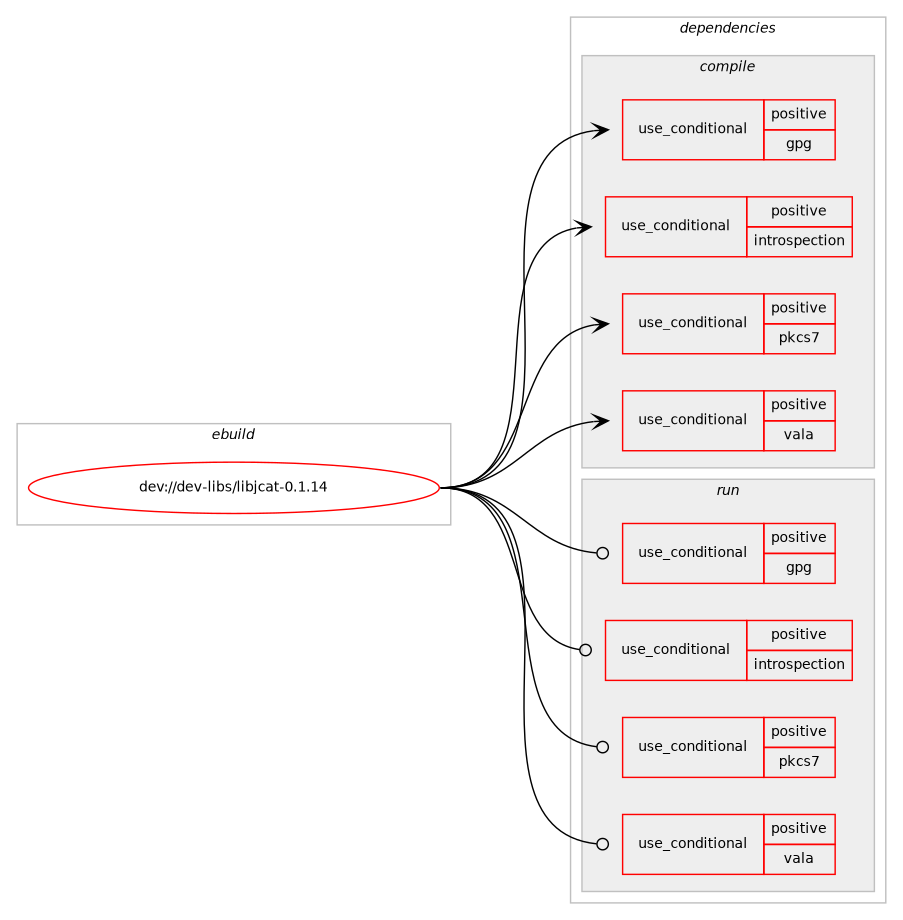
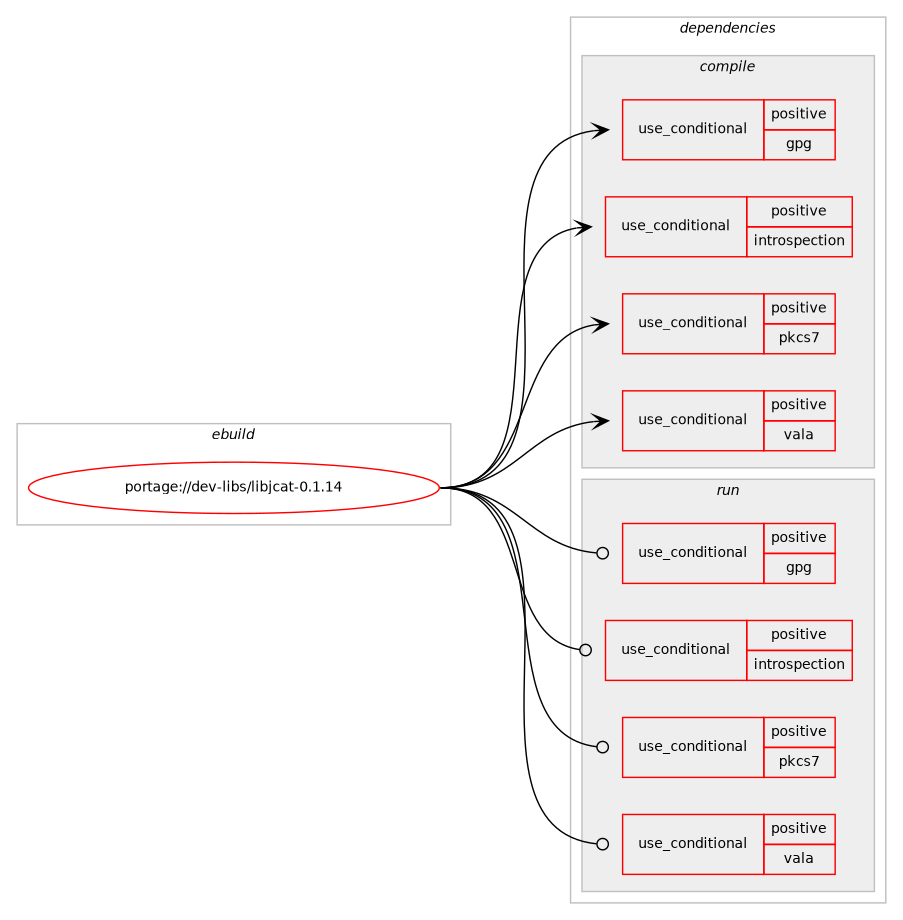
node "dev://dev-libs/libjcat-0.1.14": label "dev://dev-libs/libjcat-0.1.14" -> "portage://dev-libs/libjcat-0.1.14"
